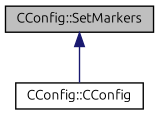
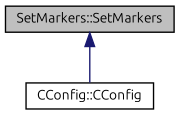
node "CConfig::SetMarkers": label "CConfig::SetMarkers" -> "SetMarkers::SetMarkers"
